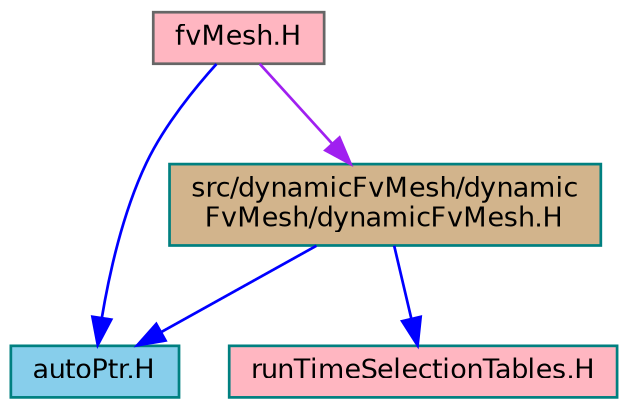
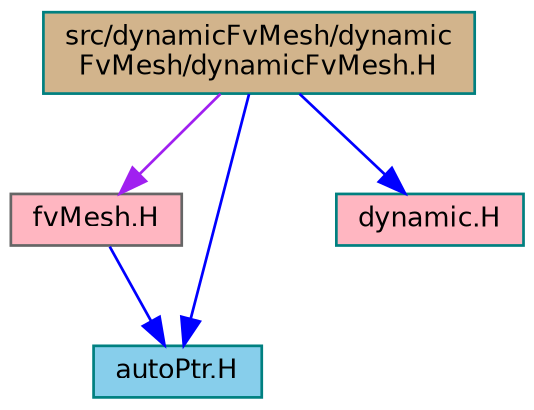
edge "fvMesh.H" -> "src/dynamicFvMesh/dynamic FvMesh/dynamicFvMesh.H": reversed
node "runTimeSelectionTables.H": label "runTimeSelectionTables.H" -> "dynamic.H"
